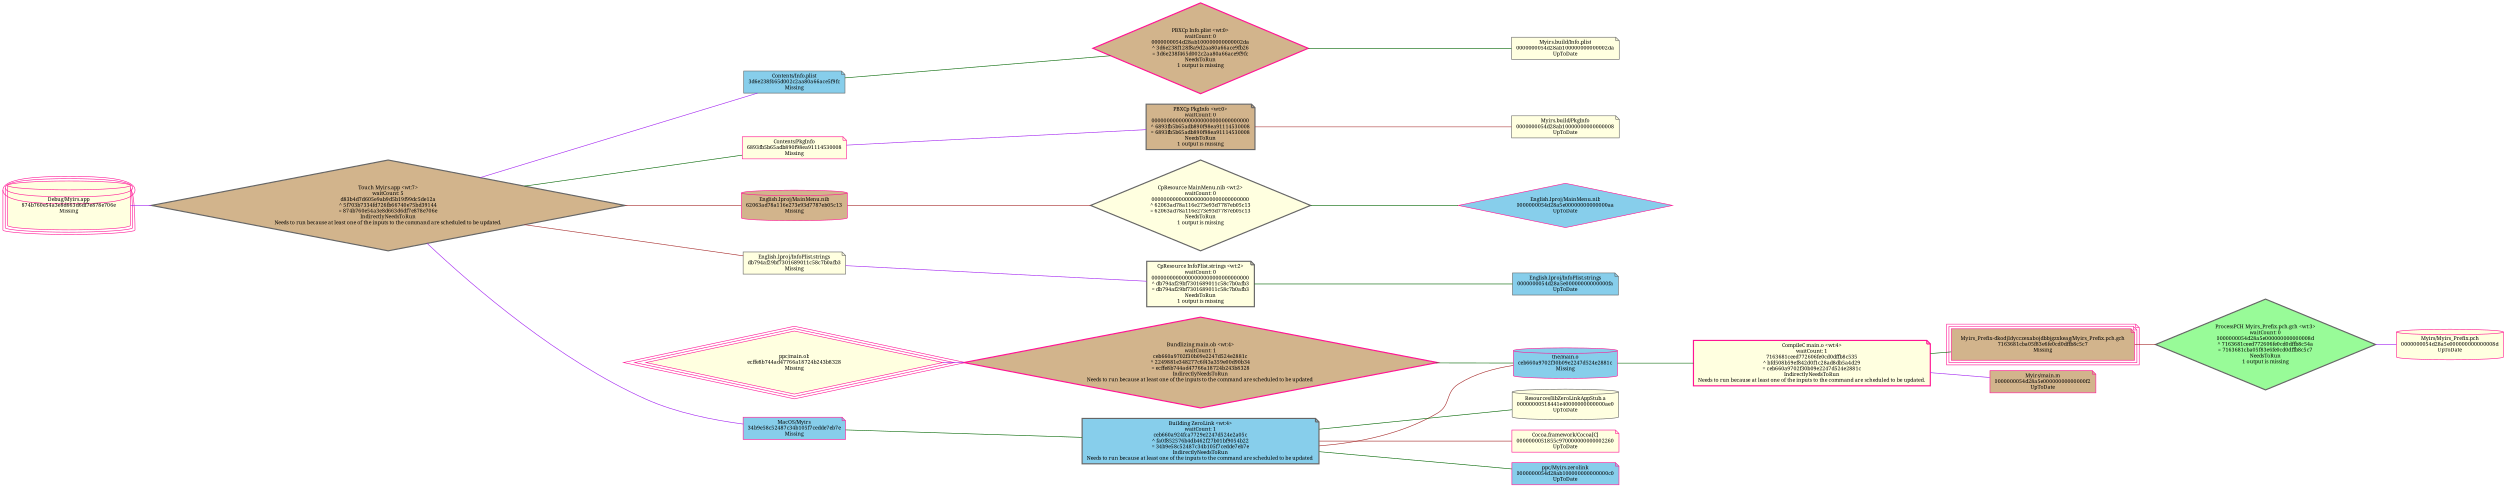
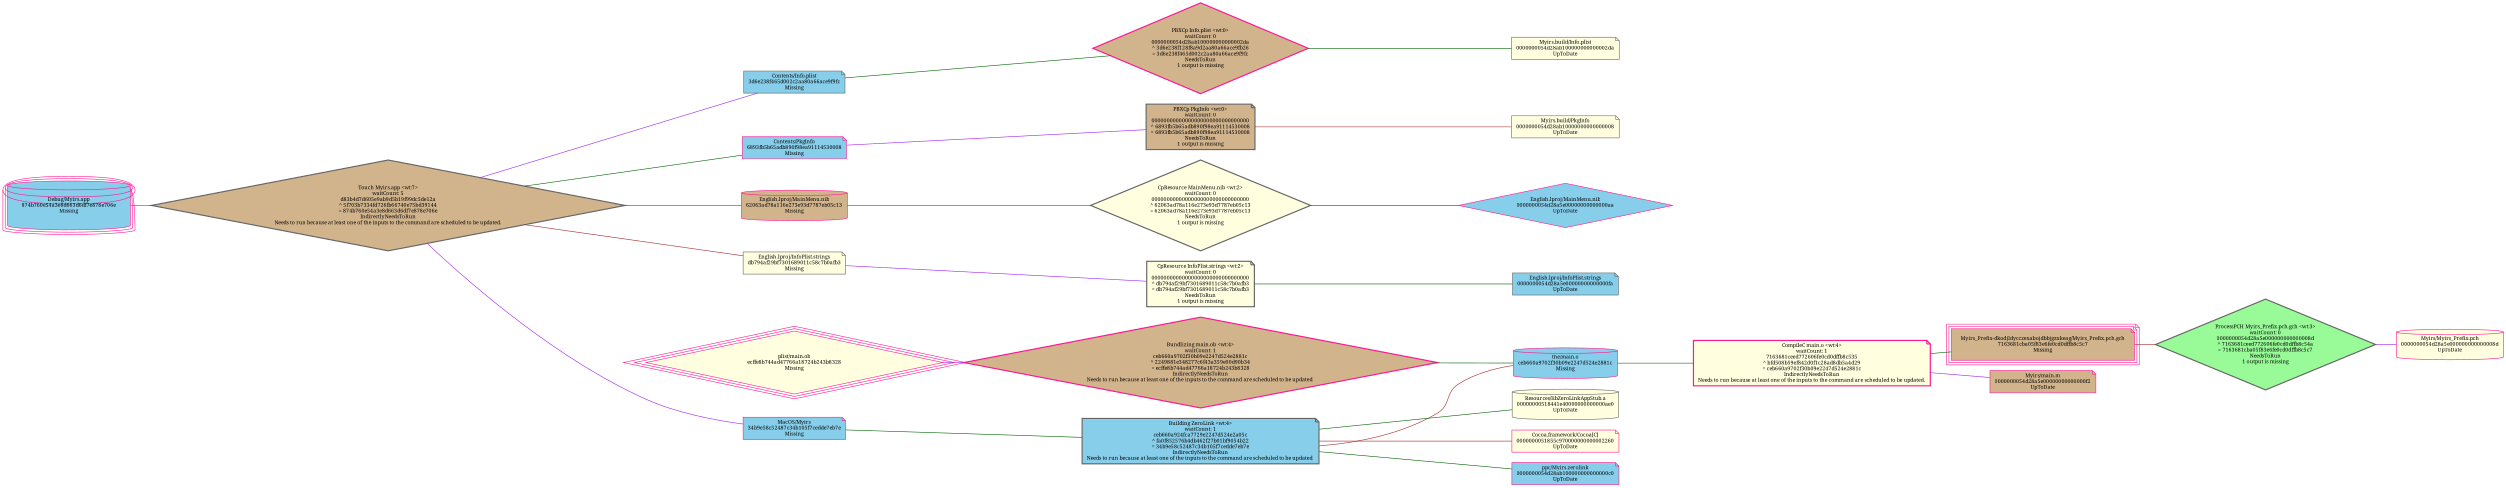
node "Contents/Info.plist 3d6e238f465d002c2aa80a66ace5f9fc Missing": label "Contents/Info.plist 3d6e238f465d002c2aa80a66ace5f9fc Missing" -> "Contents/Info.plist 3d6e238f465d002c2aa80a66ace9f9fc Missing"
node "Contents/PkgInfo 6893fb5b65adb890f98ea91114530008 Missing": fillcolor lightyellow -> skyblue
node "Debug/Myirs.app 874b760e54a3e8d663d6df7e878e706e Missing": fillcolor lightyellow -> skyblue
node "ppc/main.ob ecffe8b744ad47766a18724b243b8328 Missing": label "ppc/main.ob ecffe8b744ad47766a18724b243b8328 Missing" -> "plist/main.ob ecffe8b744ad47766a18724b243b8328 Missing"
